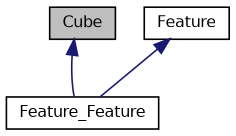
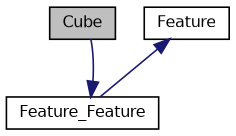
edge "Feature_Feature" -> "Cube": reversed
